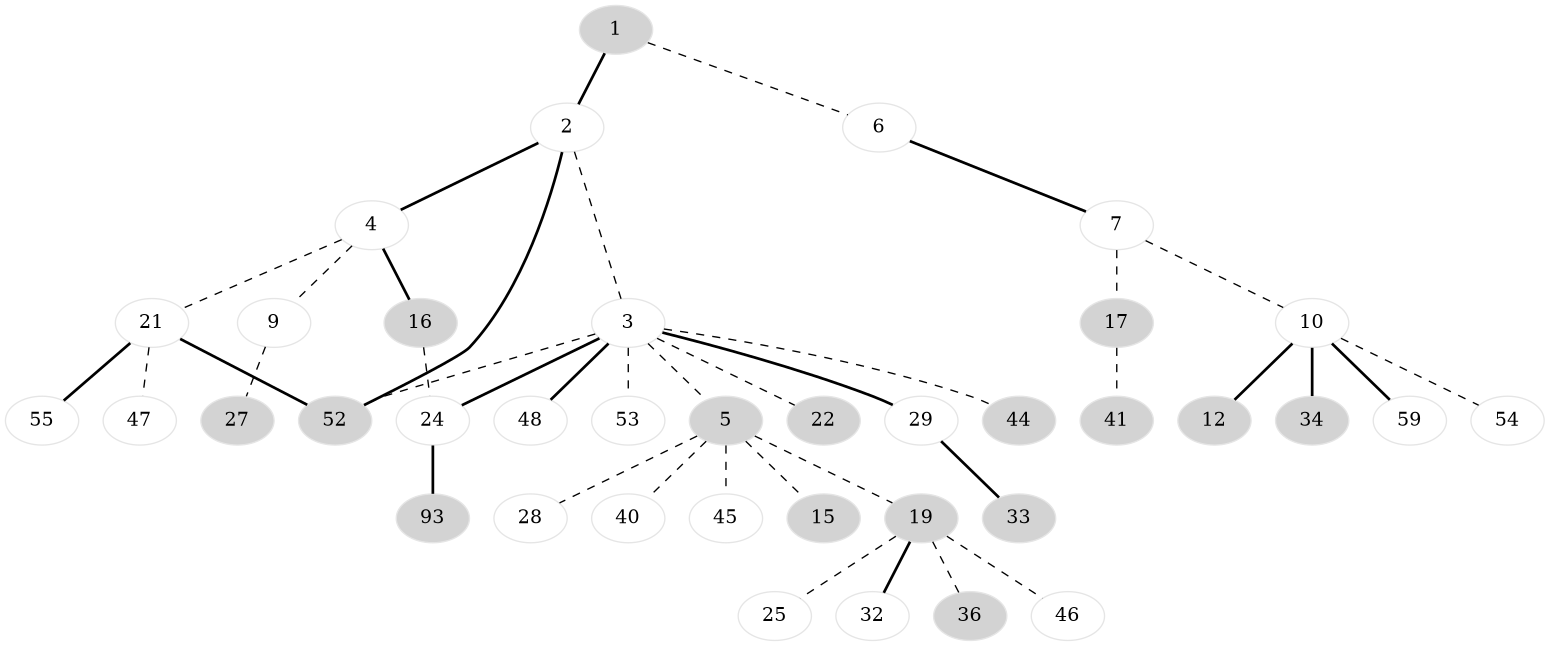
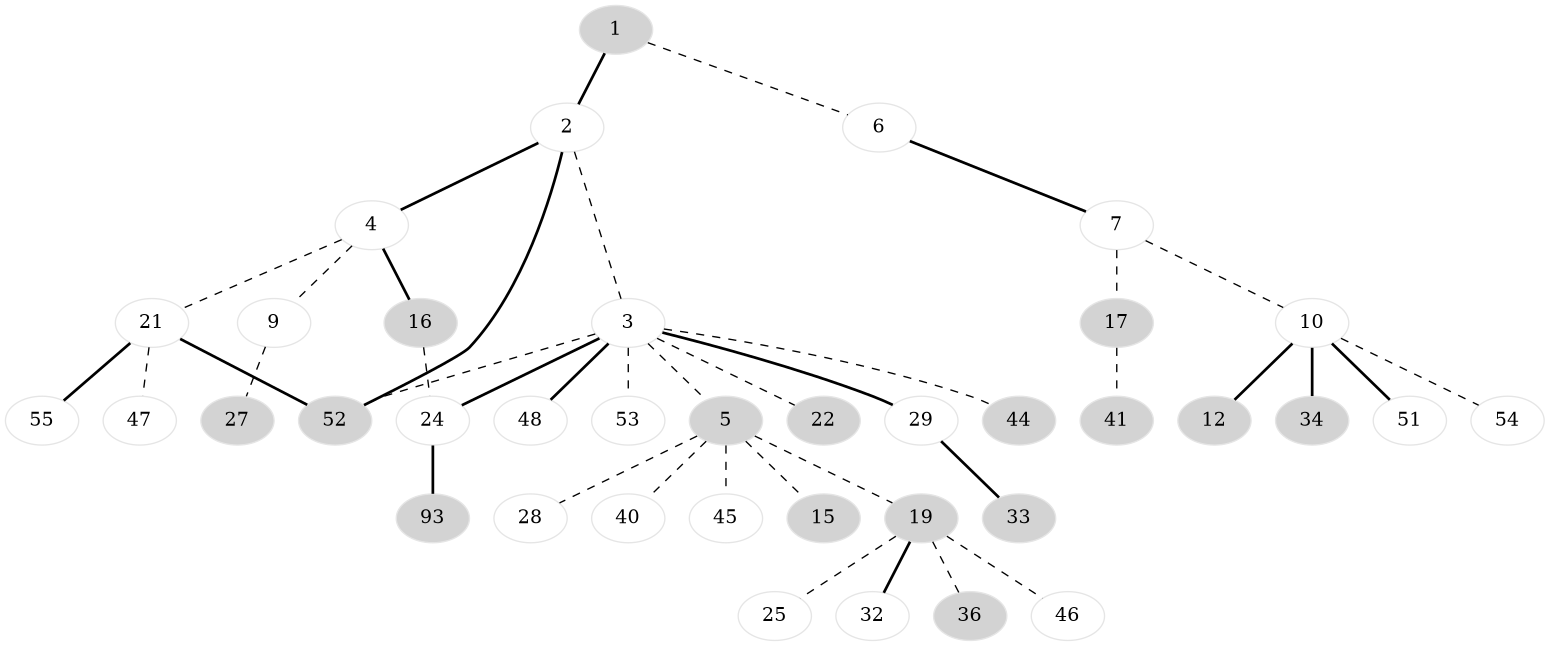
node "59": label "59" -> "51"
